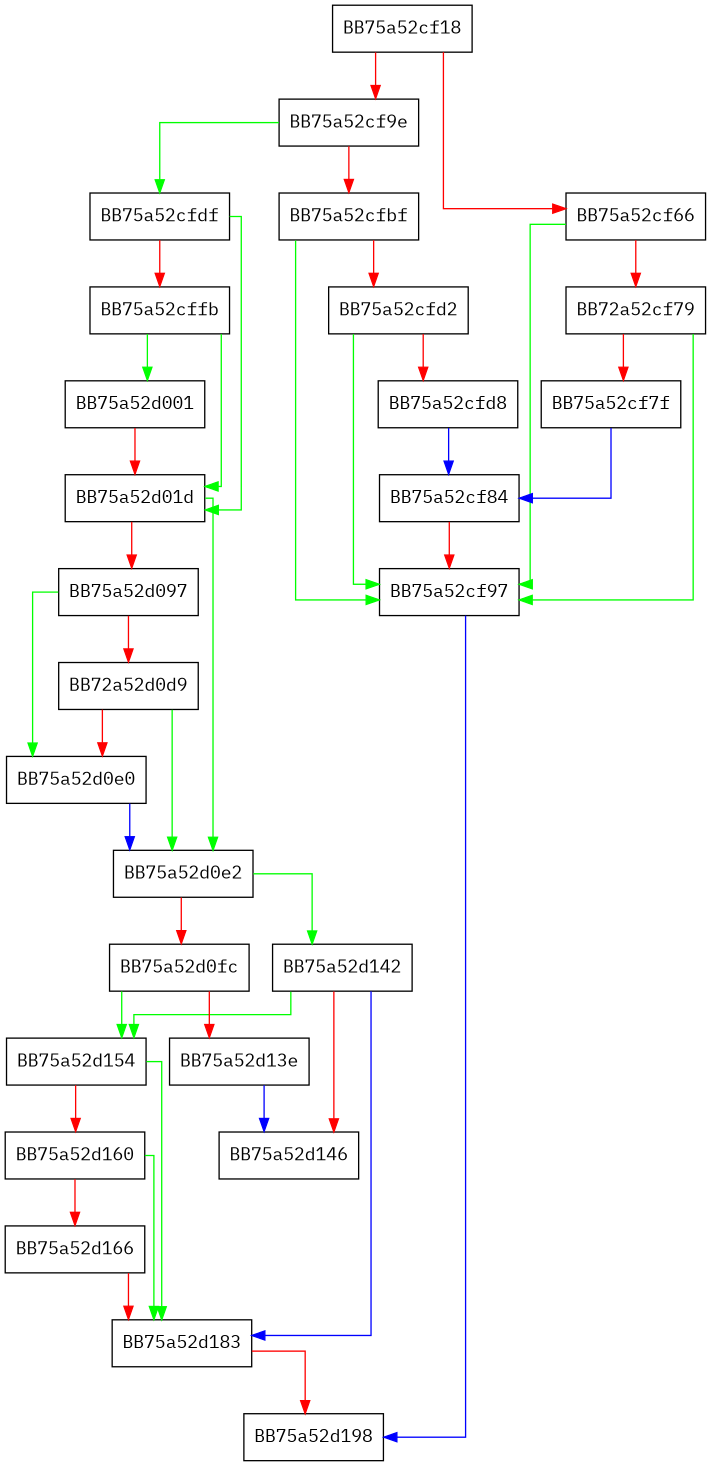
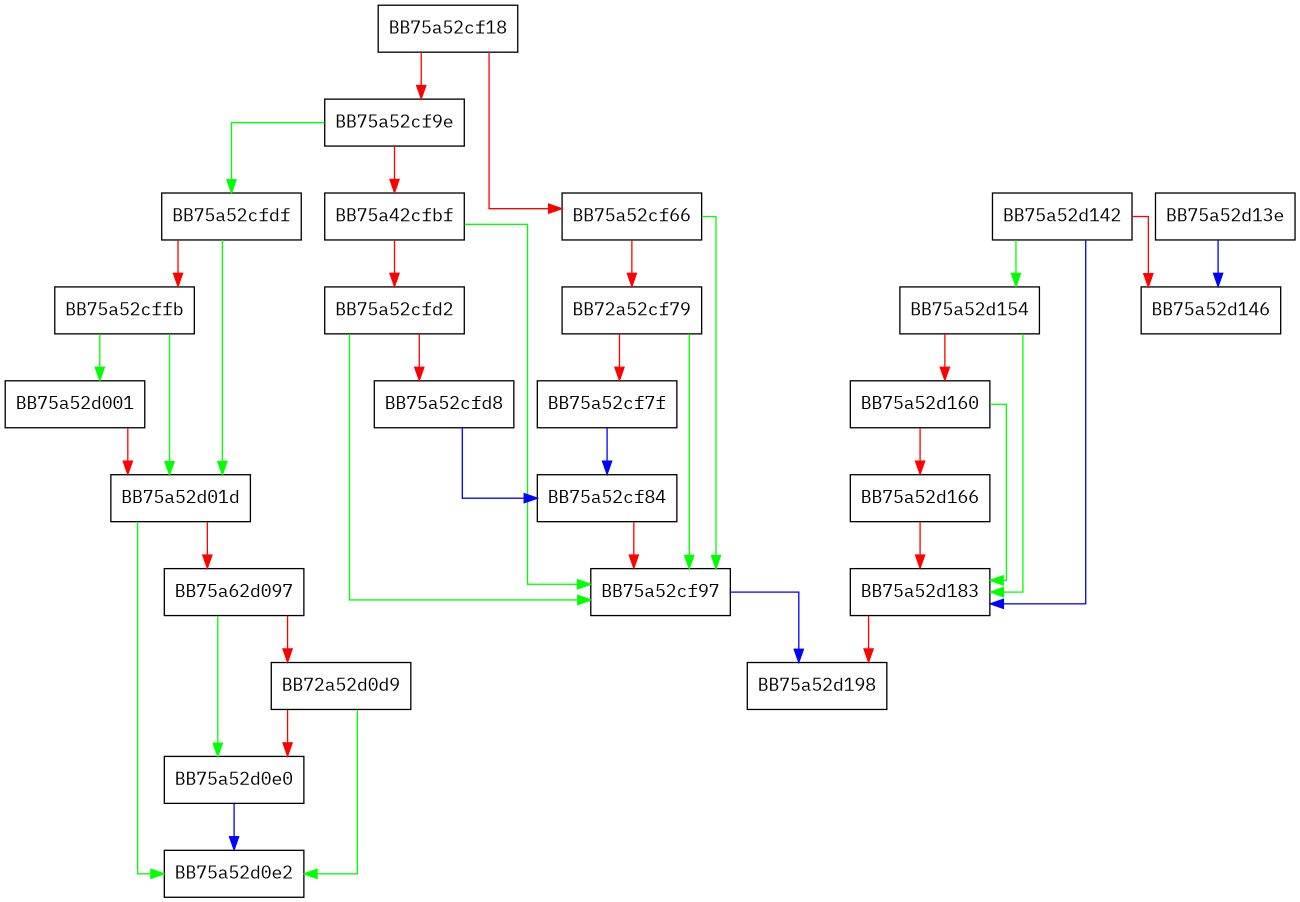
node "BB75a52cfbf": label "BB75a52cfbf" -> "BB75a42cfbf"
node "BB75a52d097": label "BB75a52d097" -> "BB75a62d097"
edge "BB75a52d0e2" -> "BB75a52d142": removed
node "BB75a52d0fc": removed
